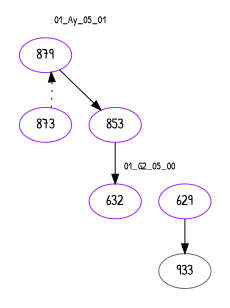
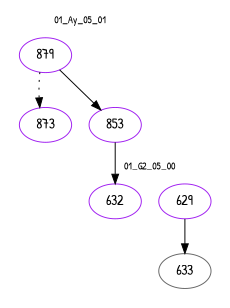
edge "873" -> "879": reversed
node "933": label "933" -> "633"
